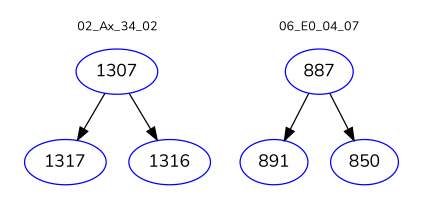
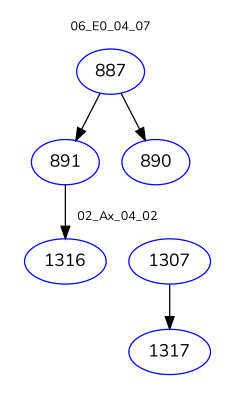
cluster "02_Ax_34_02": label "02_Ax_34_02" -> "02_Ax_04_02"
edge "1307" -> "1316": now "891" -> "1316"
node "850": label "850" -> "890"
